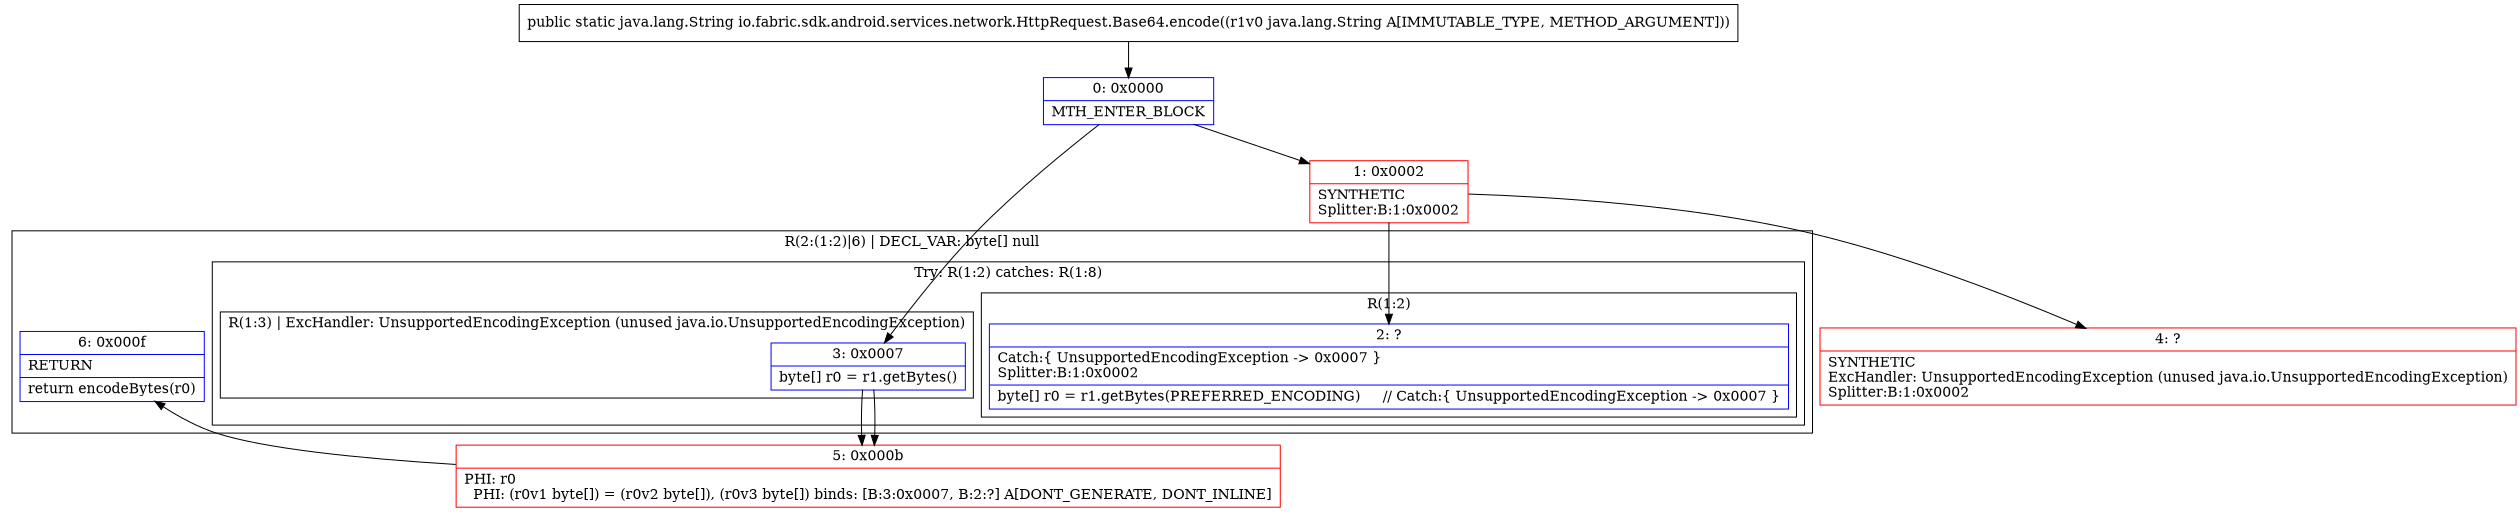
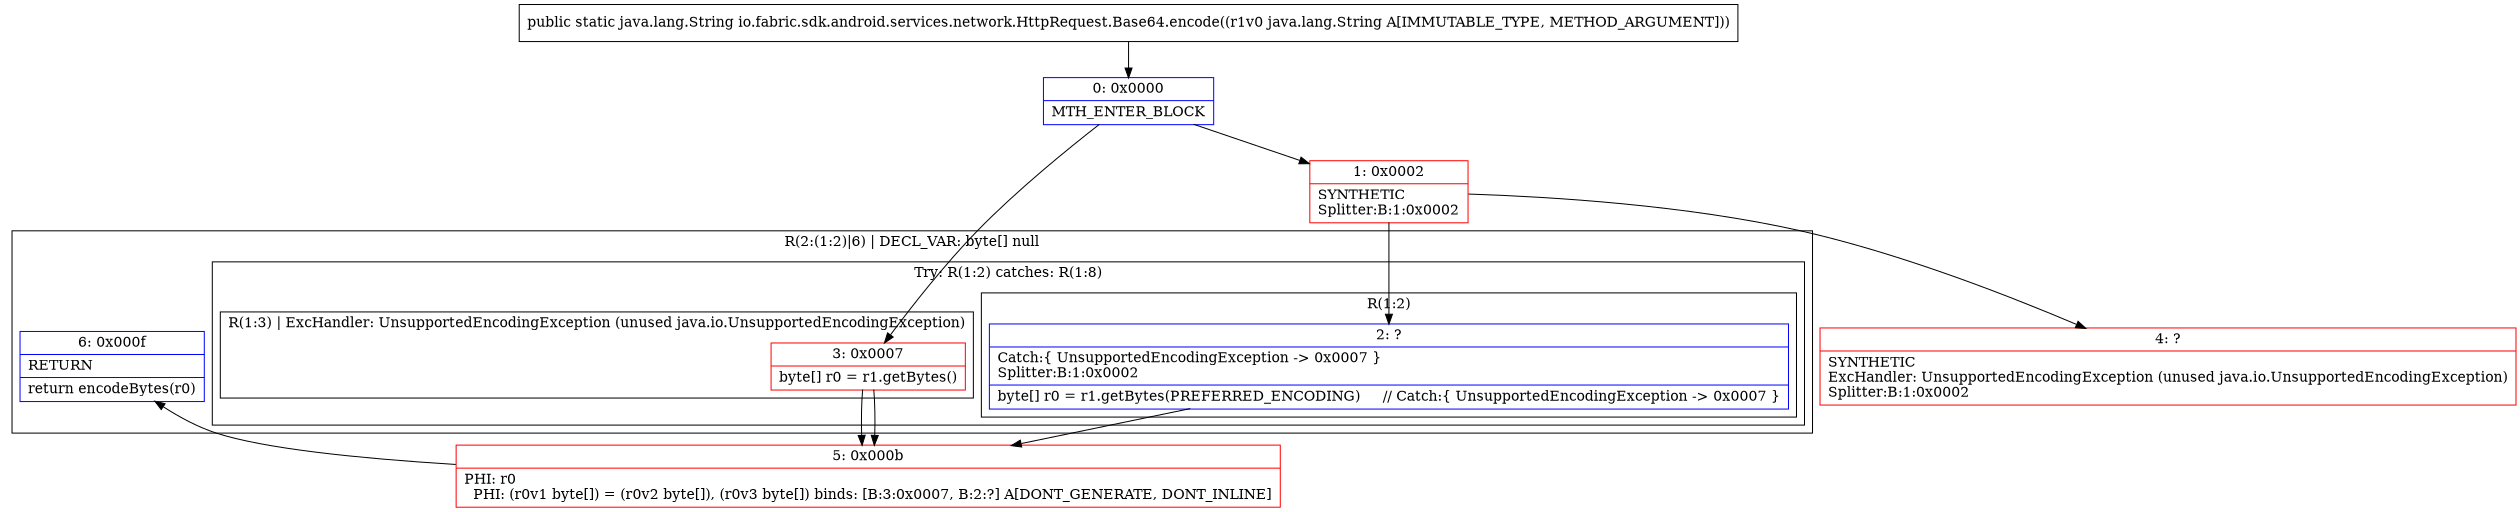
node "3: 0x0007": color blue -> red
edge "2: ?" -> "5: 0x000b": added
